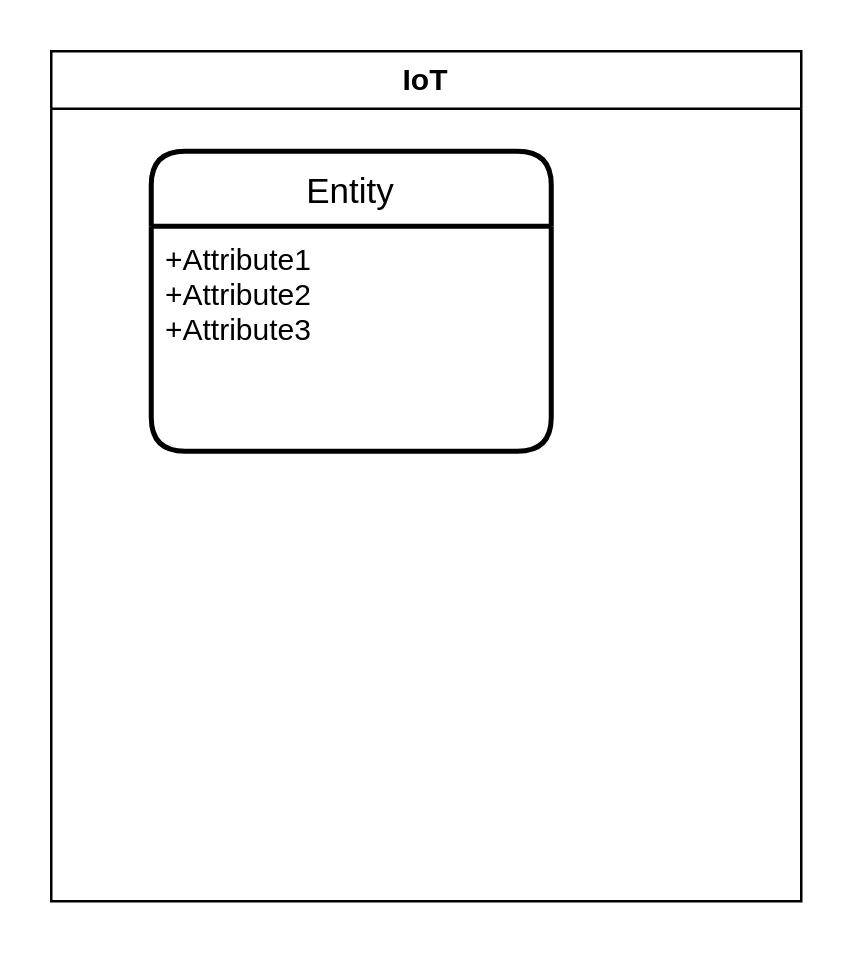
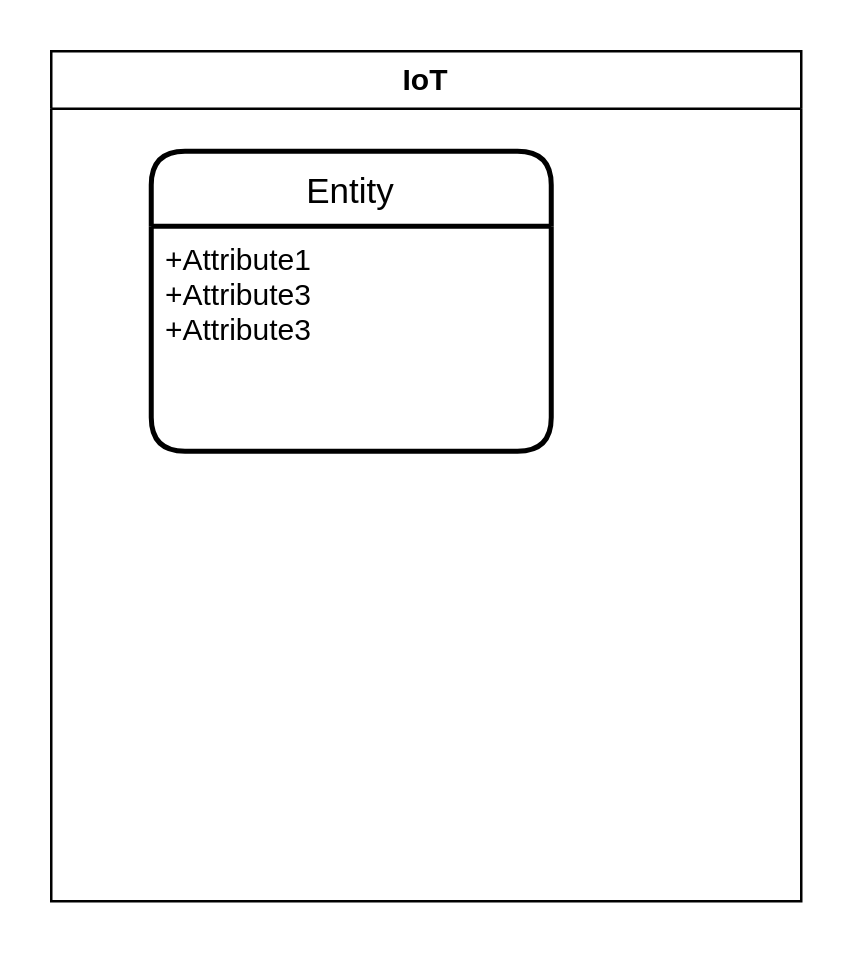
node "+Attribute1 +Attribute2 +Attribute3": label "+Attribute1 +Attribute2 +Attribute3" -> "+Attribute1 +Attribute3 +Attribute3"
